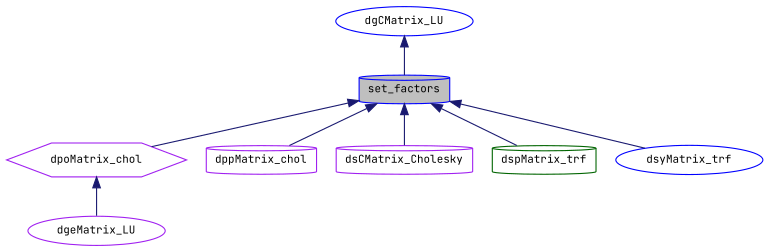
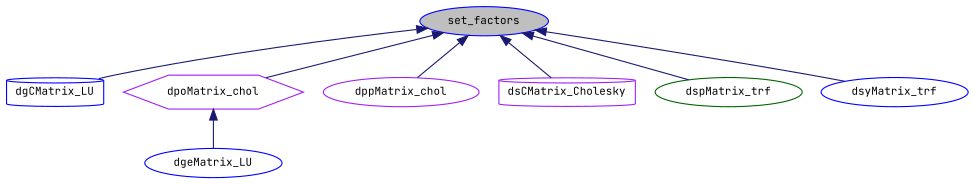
node "dgCMatrix_LU": shape ellipse -> cylinder
edge "set_factors" -> "dgCMatrix_LU": reversed
node "set_factors": shape cylinder -> ellipse
node "dppMatrix_chol": shape cylinder -> ellipse
node "dspMatrix_trf": shape cylinder -> ellipse
node "dgeMatrix_LU": color purple -> blue
